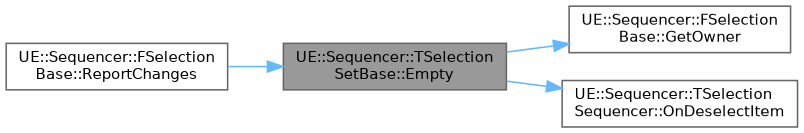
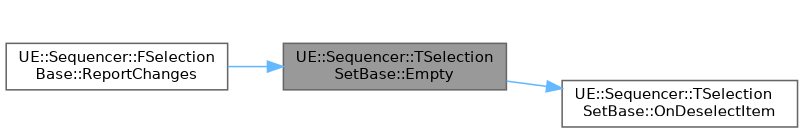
node "UE::Sequencer::FSelection Base::GetOwner": removed
node "UE::Sequencer::TSelection Sequencer::OnDeselectItem": label "UE::Sequencer::TSelection Sequencer::OnDeselectItem" -> "UE::Sequencer::TSelection SetBase::OnDeselectItem"
